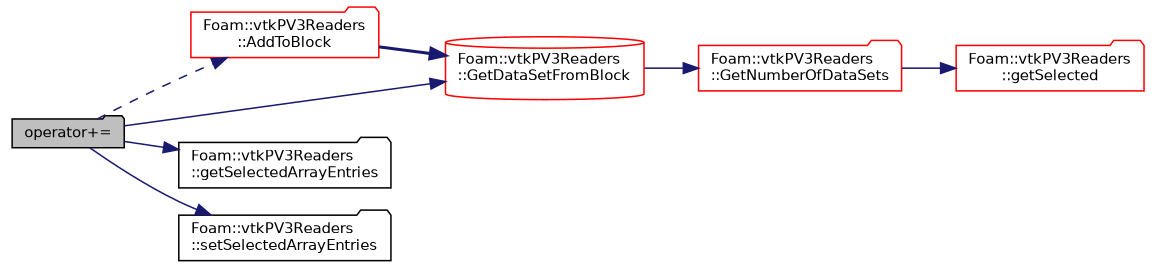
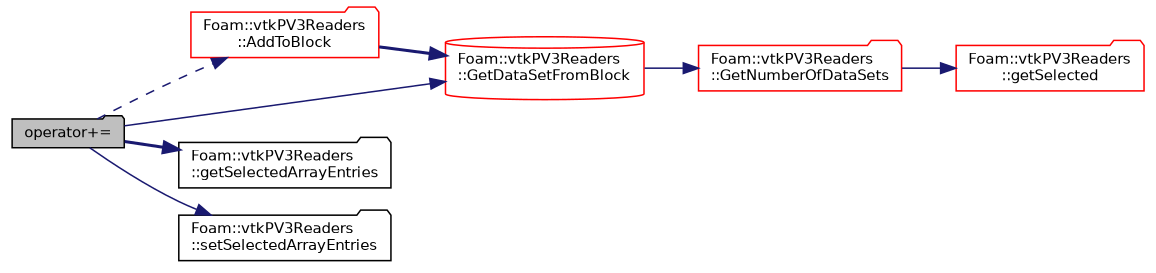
edge "operator+=" -> "Foam::vtkPV3Readers ::getSelectedArrayEntries": style solid -> bold
